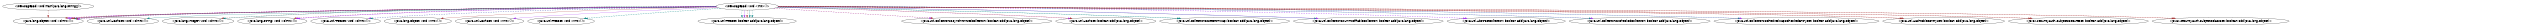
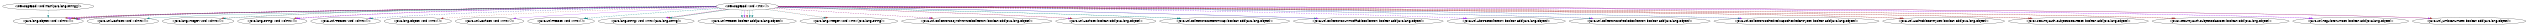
edge "<SetUsageBad: void <init>()>" -> "<java.lang.Object: void <init>()>": style solid -> dashed
edge "<SetUsageBad: void main(java.lang.String[])>" -> "<java.lang.Object: void <clinit>()>": color brown -> teal
node "<java.lang.String: void <init>(java.lang.String)>": added
node "<java.lang.Integer: void <init>(java.lang.String)>": added
node "<java.util.RegularEnumSet: boolean add(java.lang.Object)>": added
node "<java.util.JumboEnumSet: boolean add(java.lang.Object)>": added
